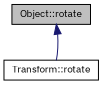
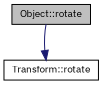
edge "Transform::rotate" -> "Object::rotate": reversed
